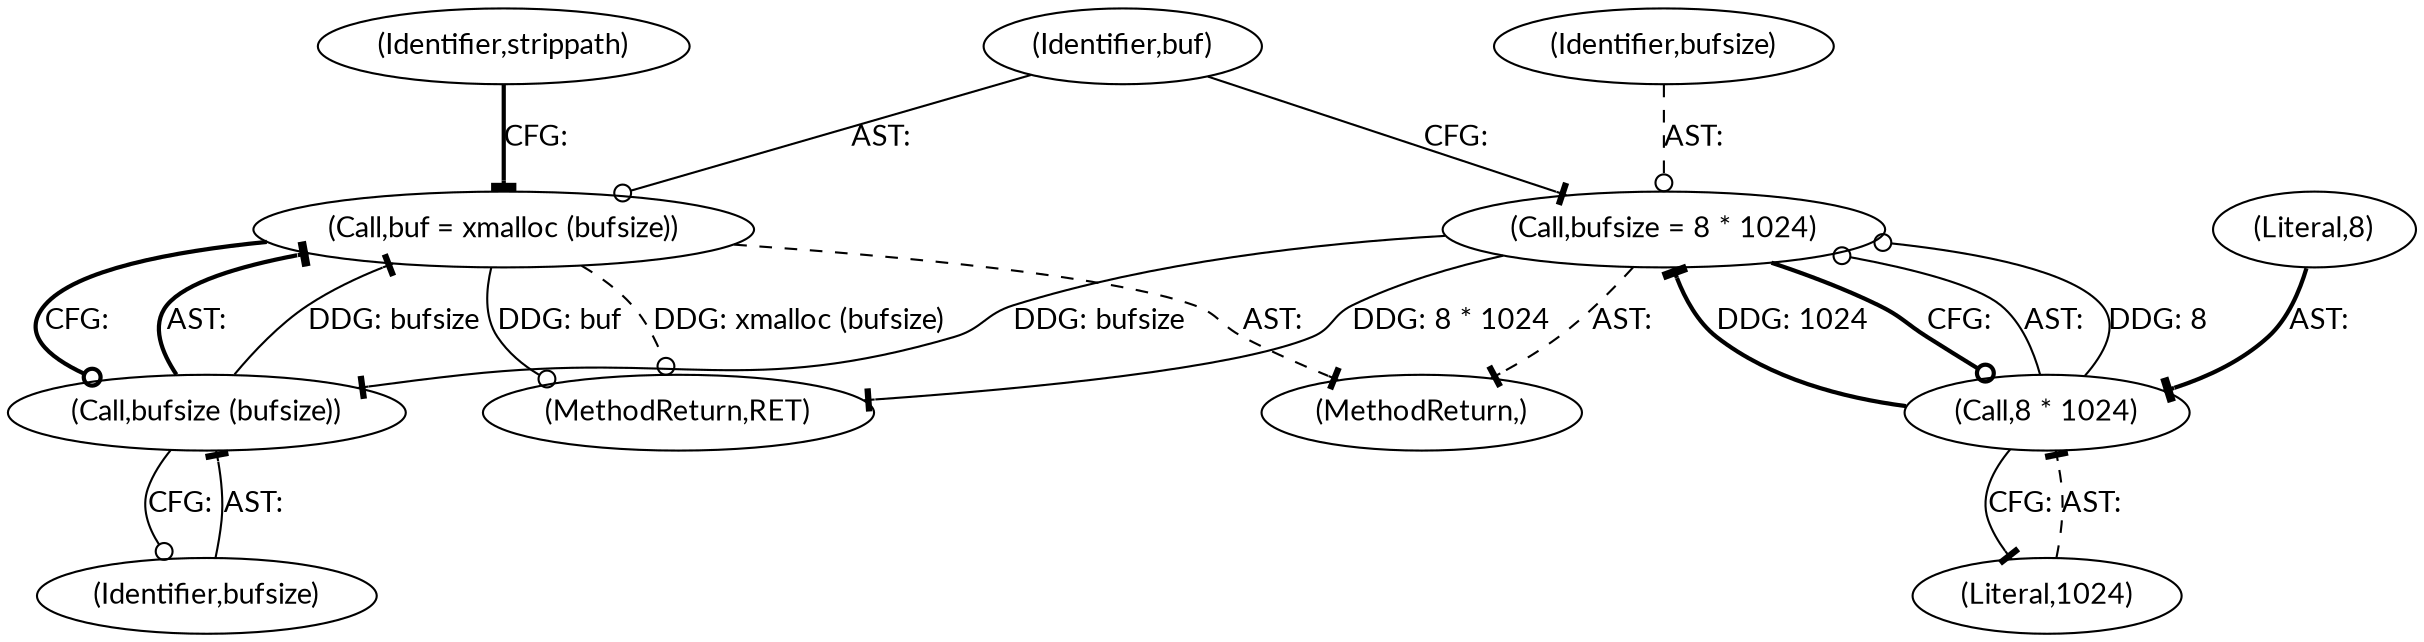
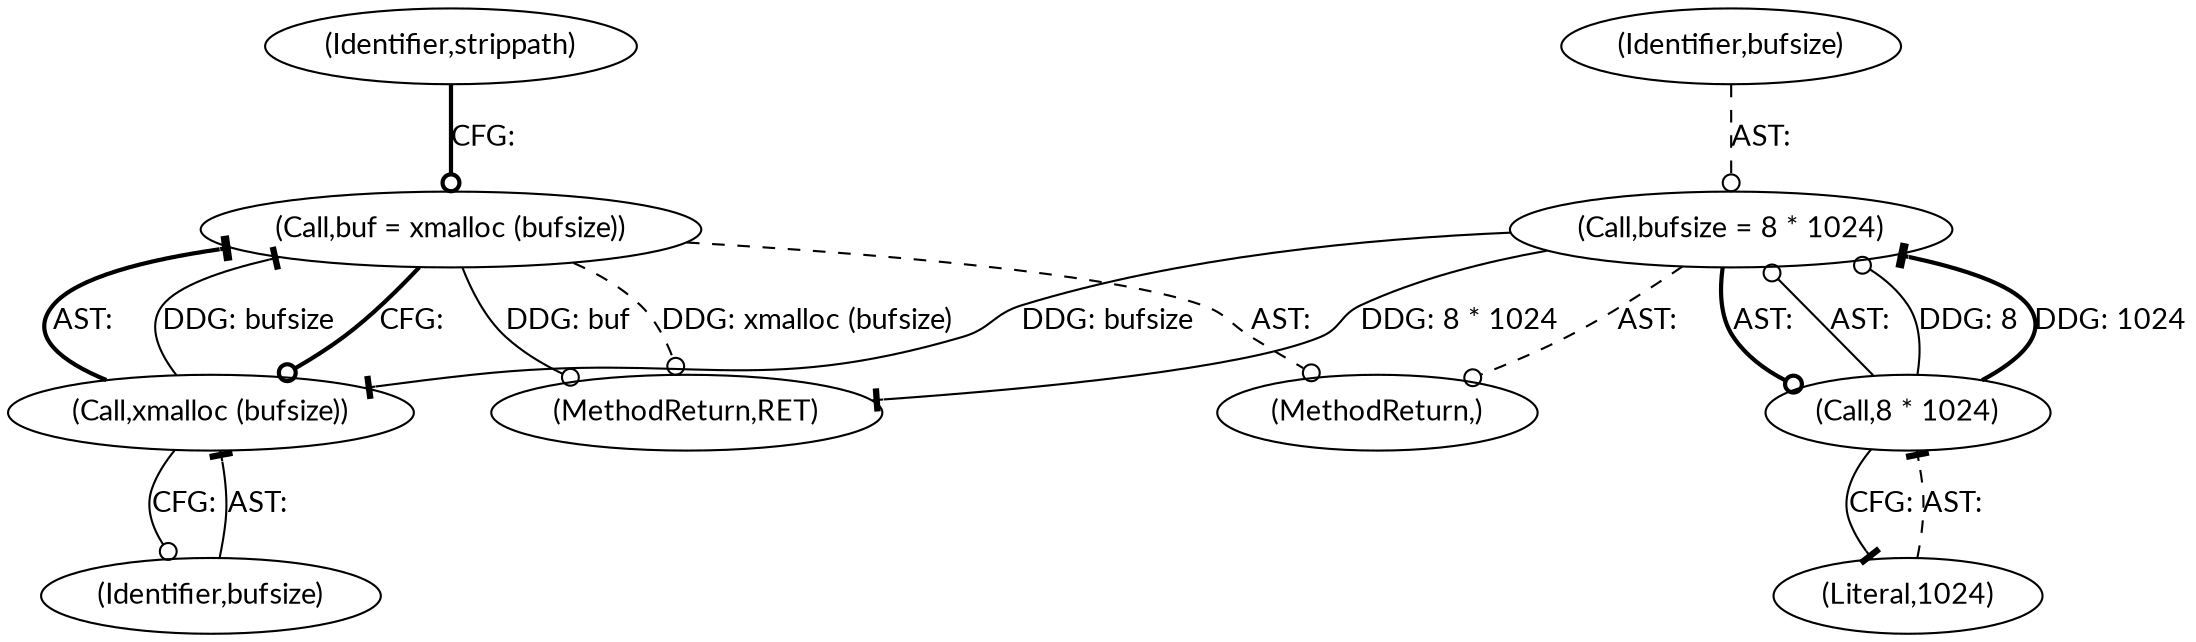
node "(Identifier,buf)": removed
edge "(Identifier,strippath)" -> "(Call,buf = xmalloc (bufsize))": arrowhead tee -> odot
node "(Literal,8)": removed
edge "(Call,buf = xmalloc (bufsize))" -> "(MethodReturn,)": arrowhead tee -> odot
edge "(Call,bufsize = 8 * 1024)" -> "(Call,8 * 1024)": label "CFG: " -> "AST: "
edge "(Call,bufsize = 8 * 1024)" -> "(MethodReturn,)": arrowhead tee -> odot
node "(Call,bufsize (bufsize))": label "(Call,bufsize (bufsize))" -> "(Call,xmalloc (bufsize))"
